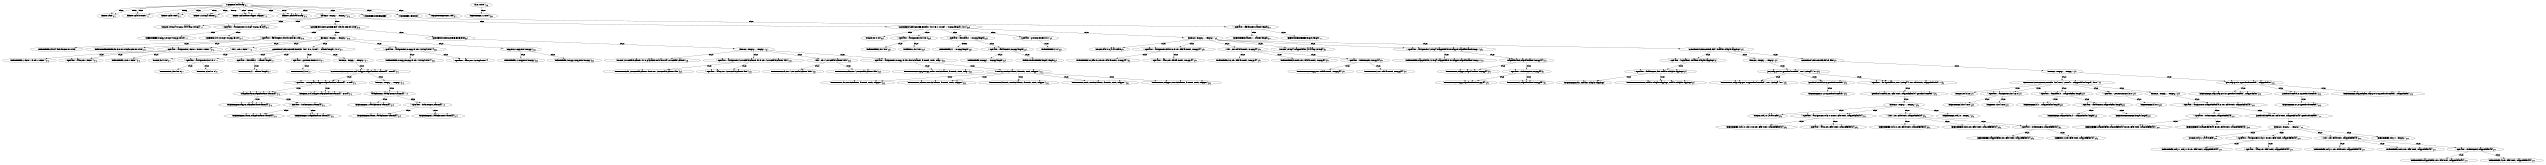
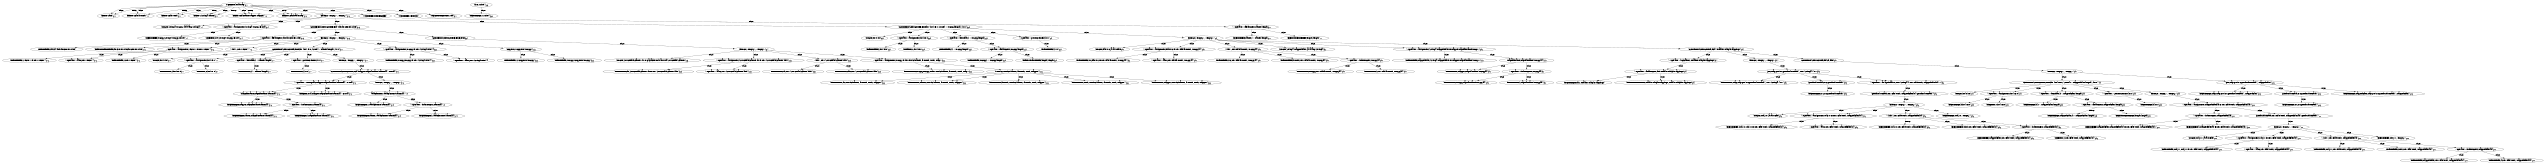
edge "(<operator>.lessThan,i < toCopy.length)" -> "(IDENTIFIER,i,i < toCopy.length)": label "DDG: " -> "AST: "
edge "(<operator>.fieldAccess,mappedFiles.length)" -> "(IDENTIFIER,mappedFiles,k < mappedFiles.length)": label "AST: " -> "DDG: "
edge "(<init>,new File(toDir, mappedFiles[0]))" -> "(IDENTIFIER,$obj10,new File(toDir, mappedFiles[0]))": label "AST: " -> "DDG: "
